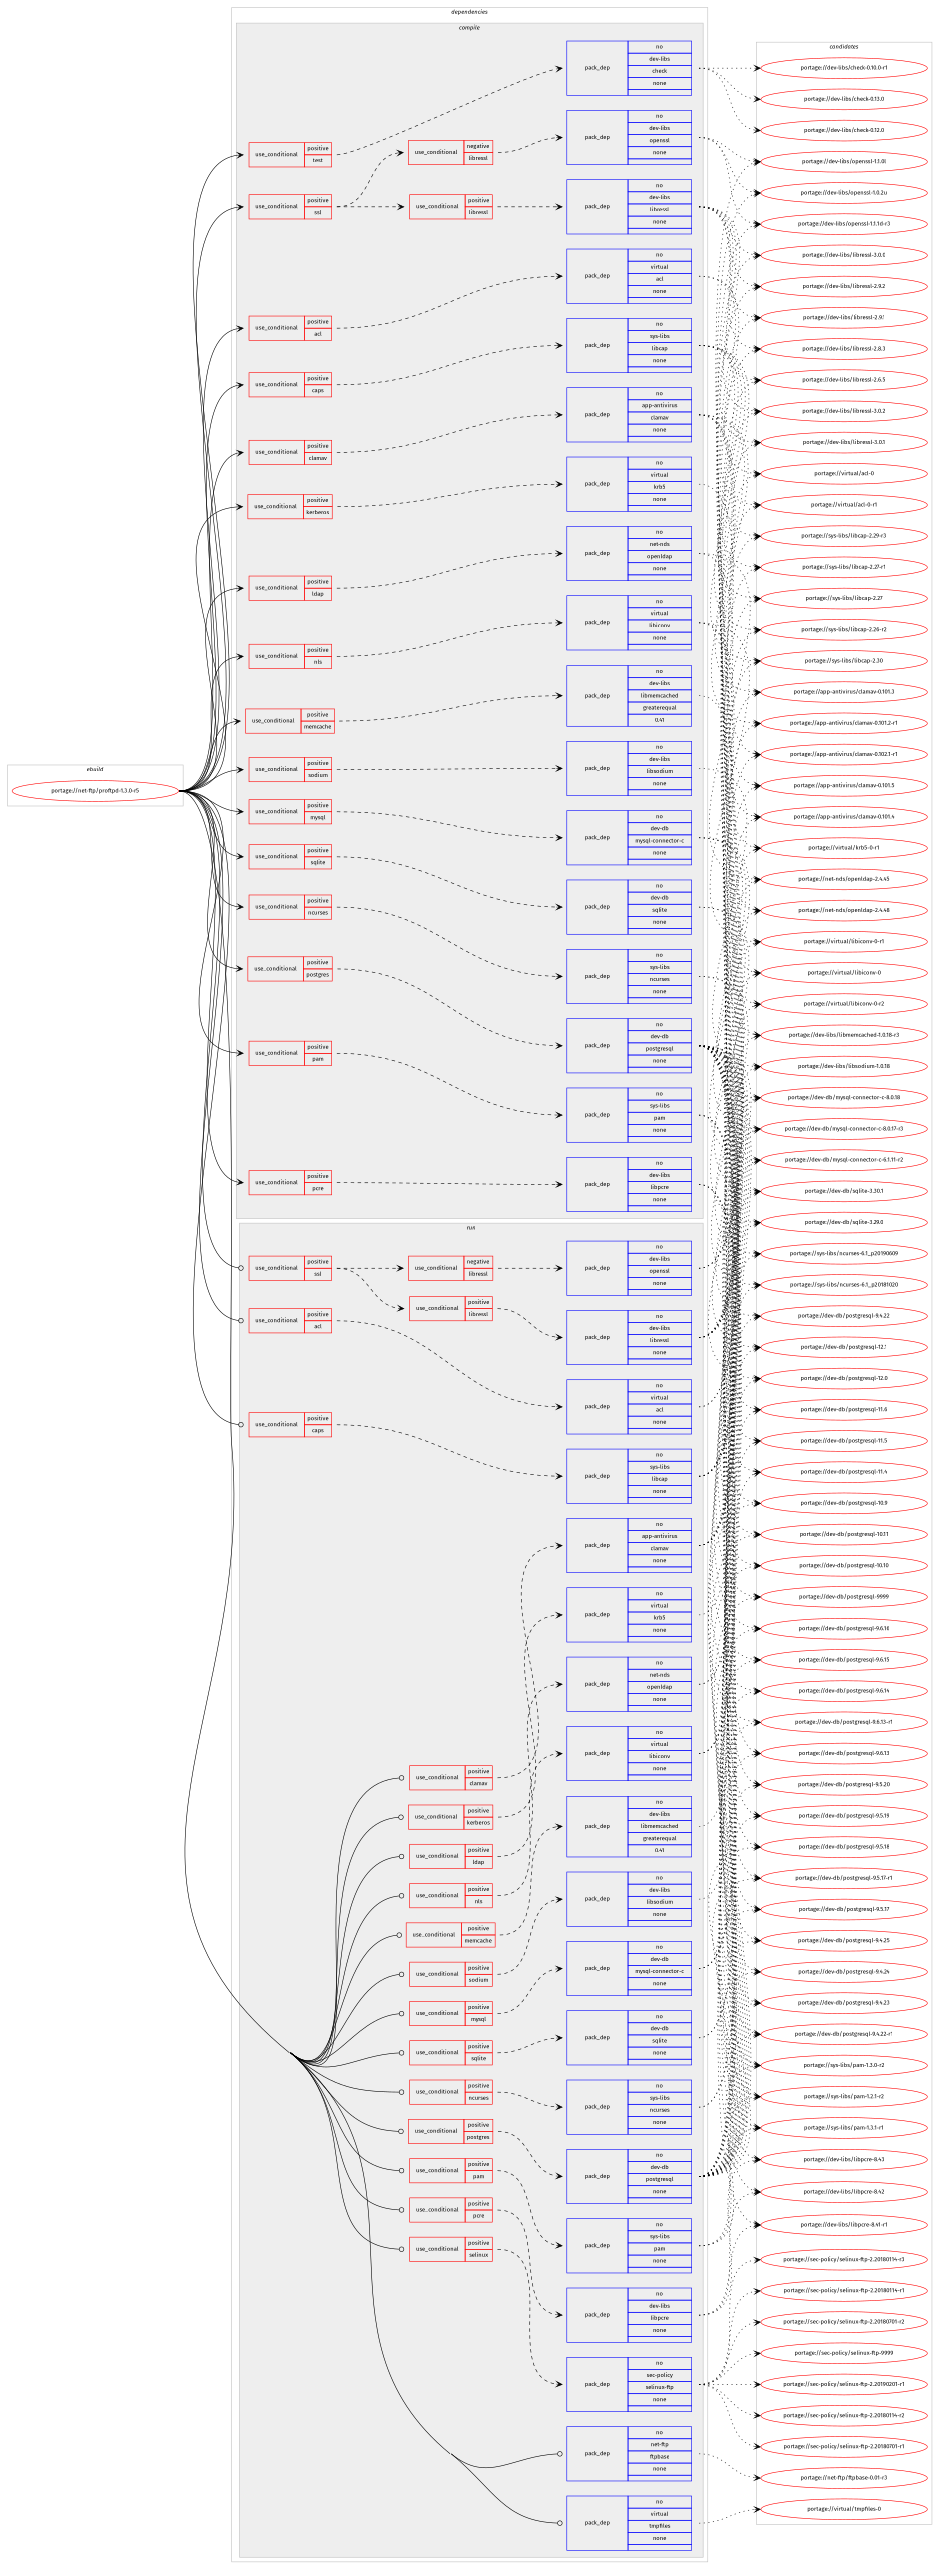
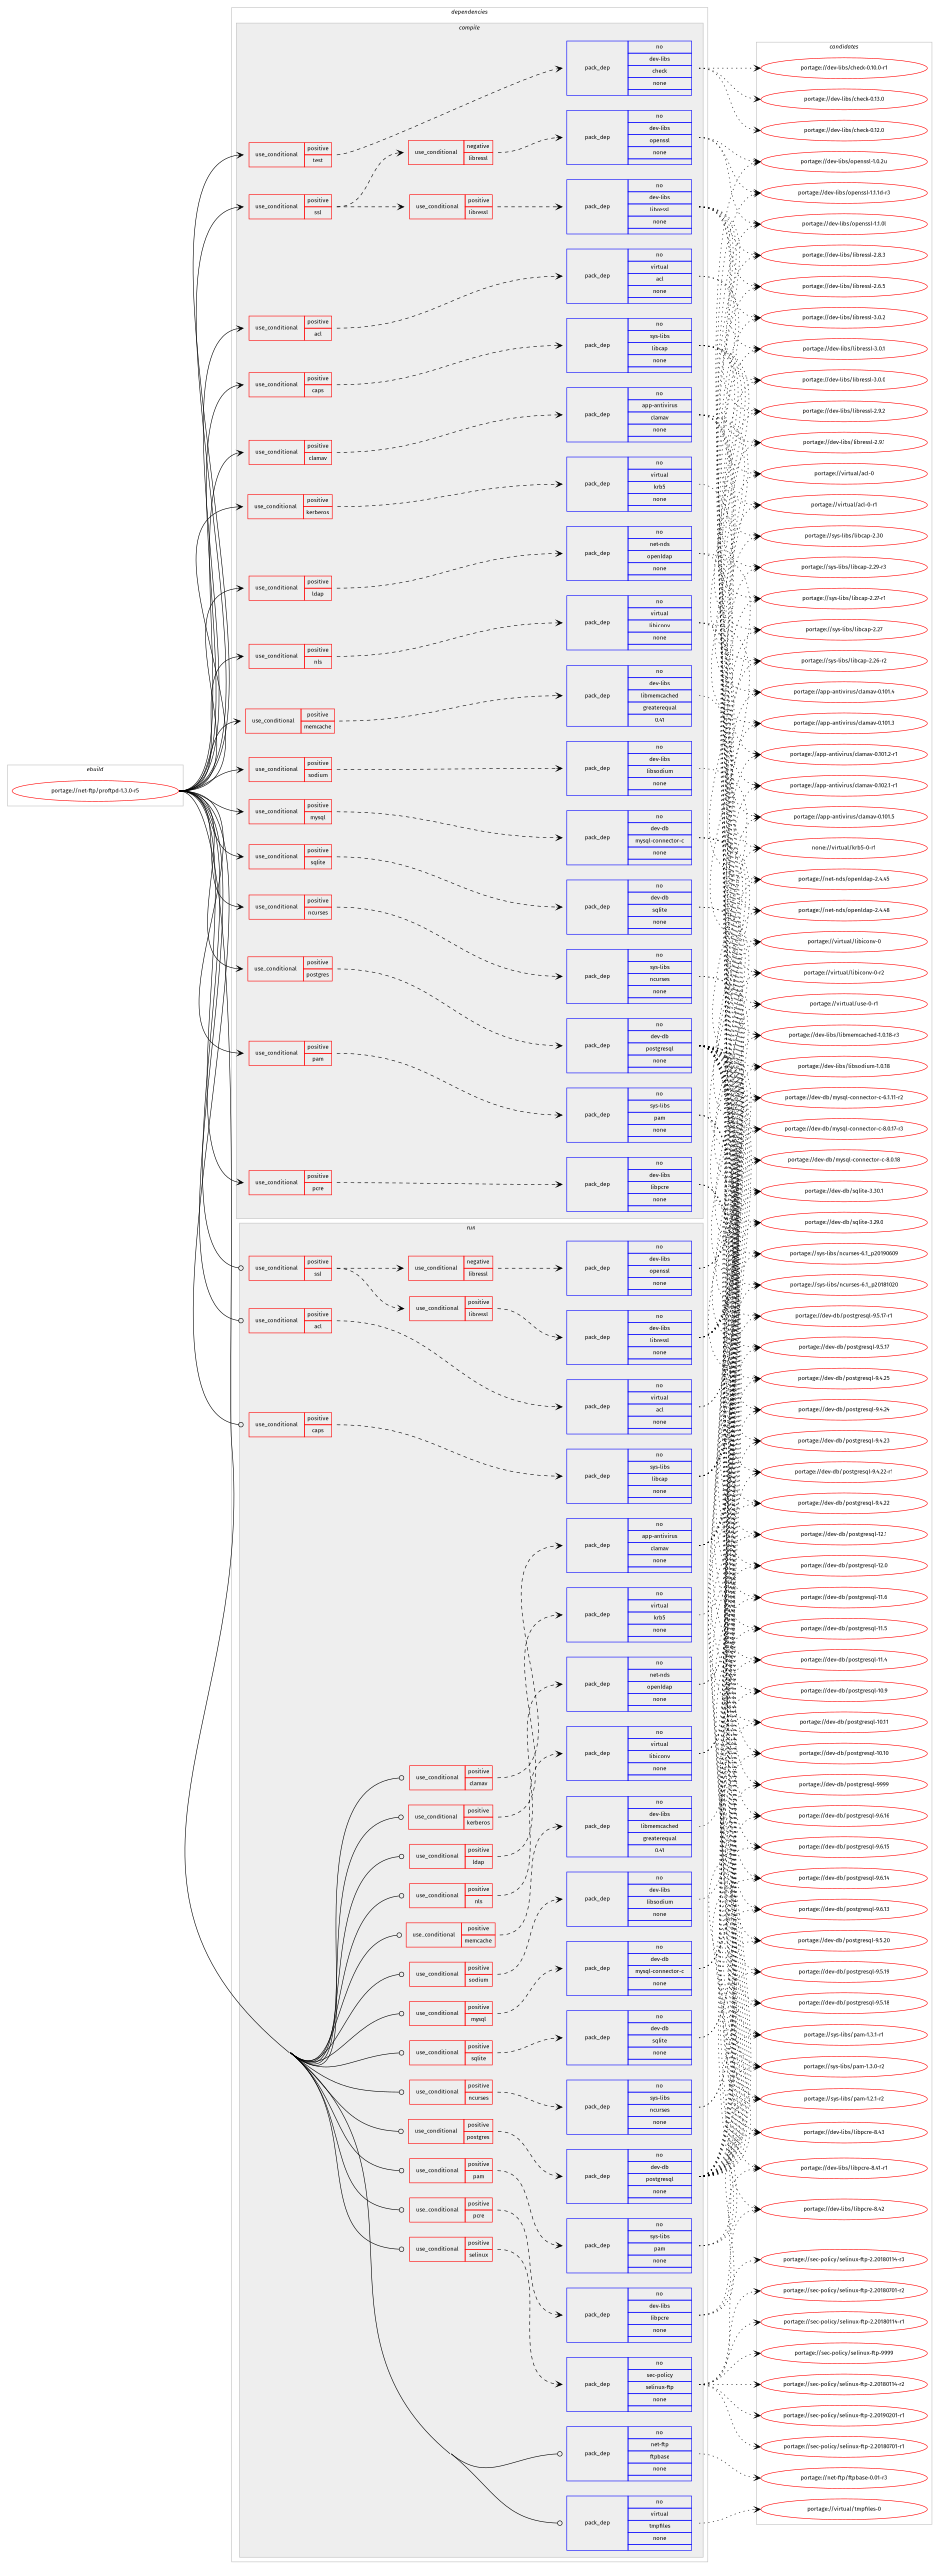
node "portage://virtual/krb5-0-r1": label "portage://virtual/krb5-0-r1" -> "none://virtual/krb5-0-r1"
node "portage://virtual/libiconv-0-r1": label "portage://virtual/libiconv-0-r1" -> "portage://virtual/use-0-r1"
node "portage://dev-db/postgresql-9.6.13-r1": removed
